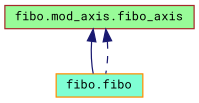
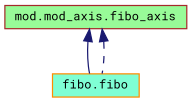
node "fibo.mod_axis.fibo_axis": label "fibo.mod_axis.fibo_axis" -> "mod.mod_axis.fibo_axis"
